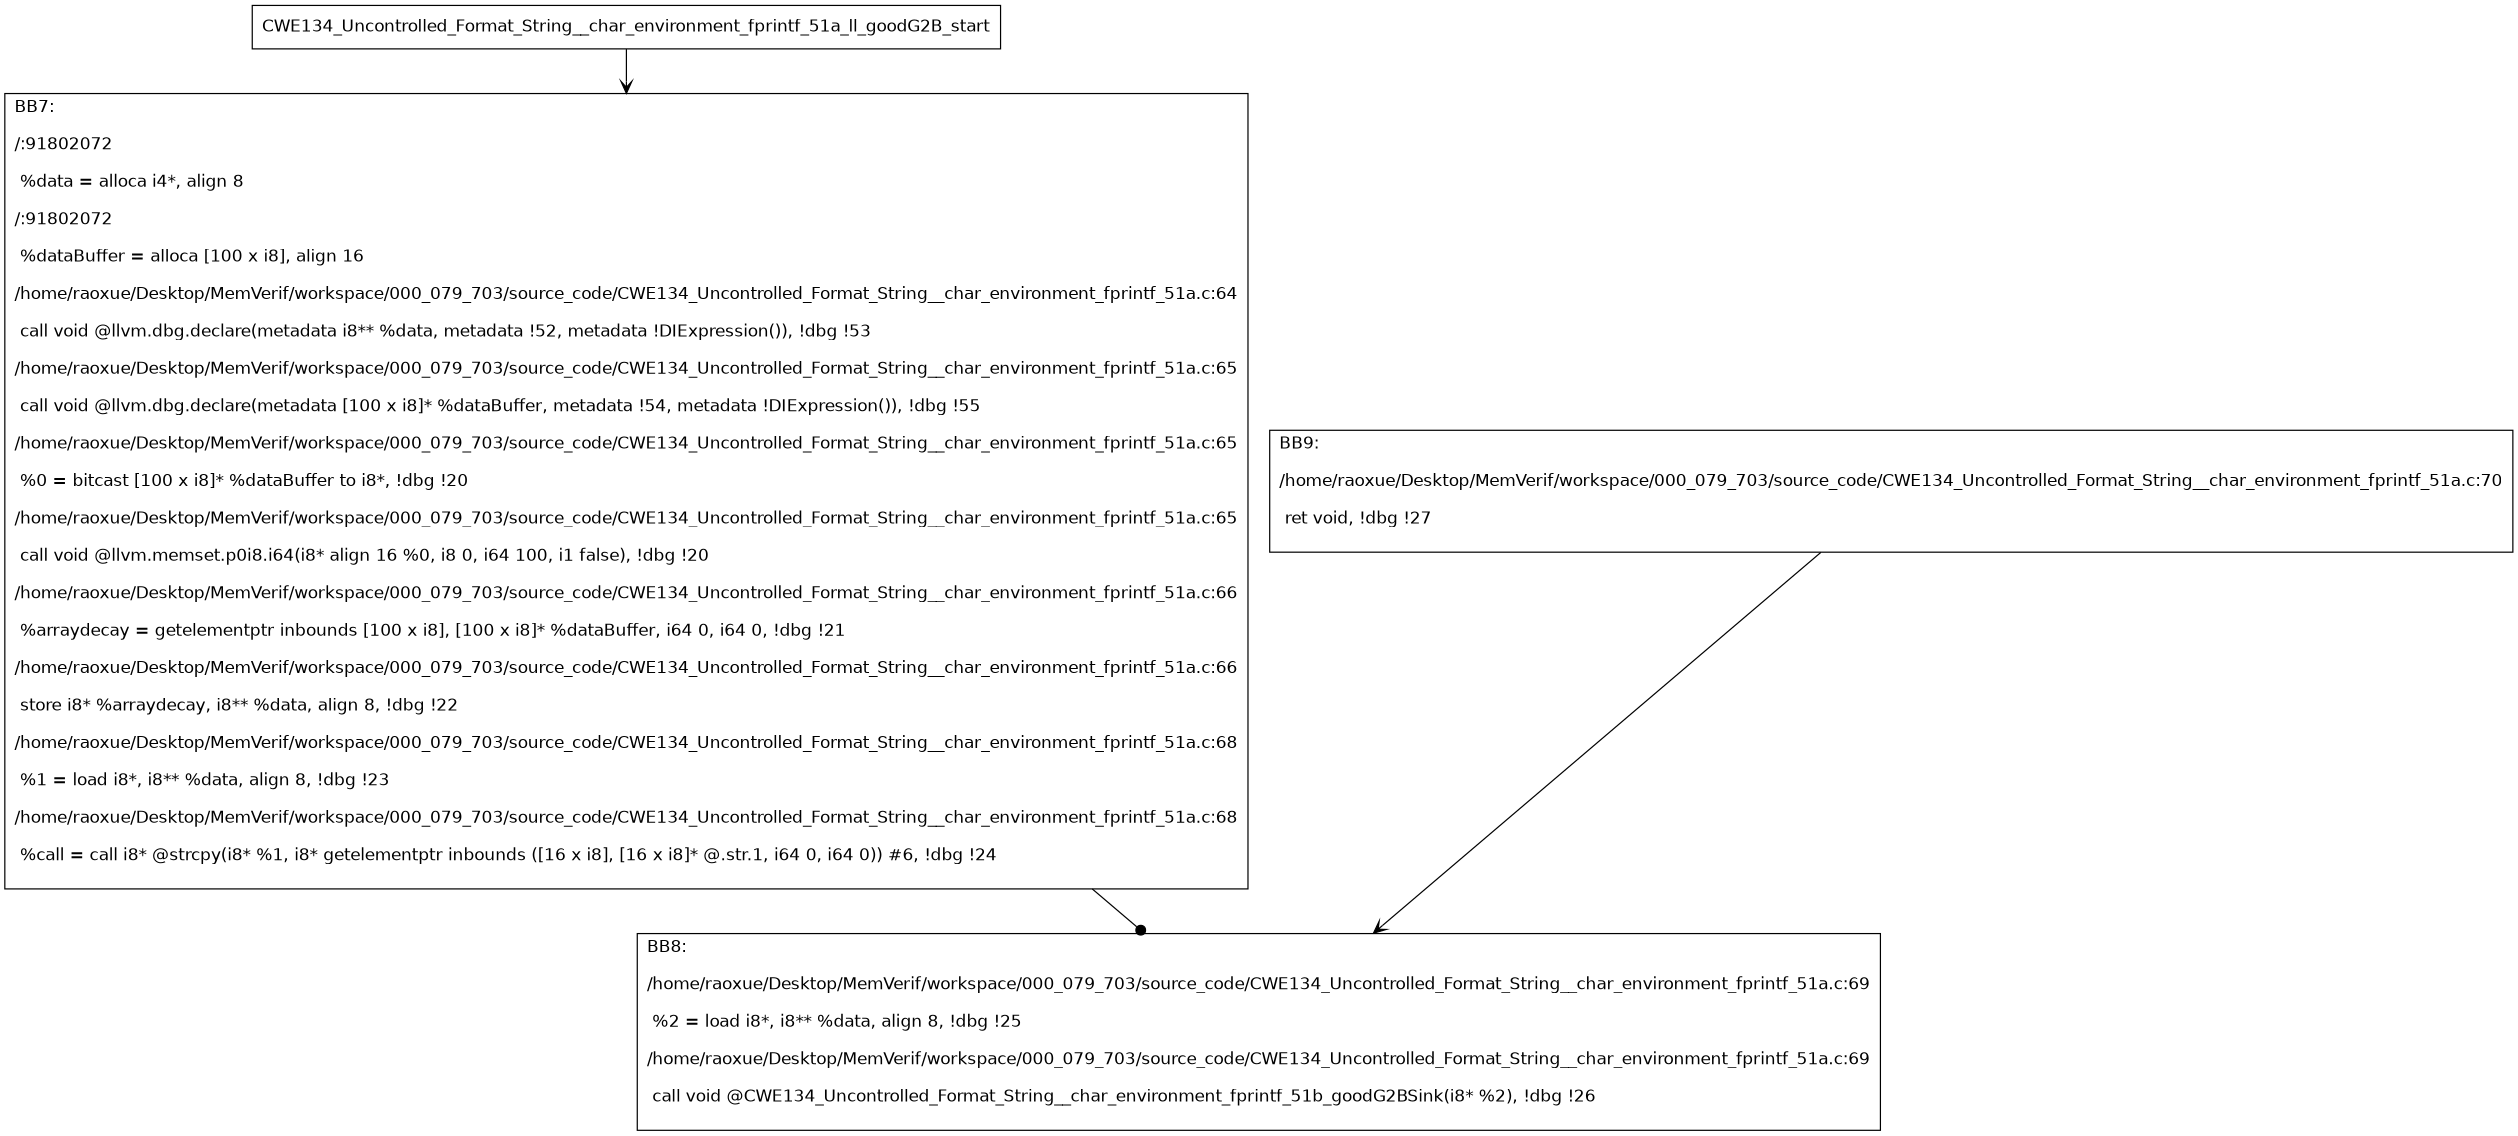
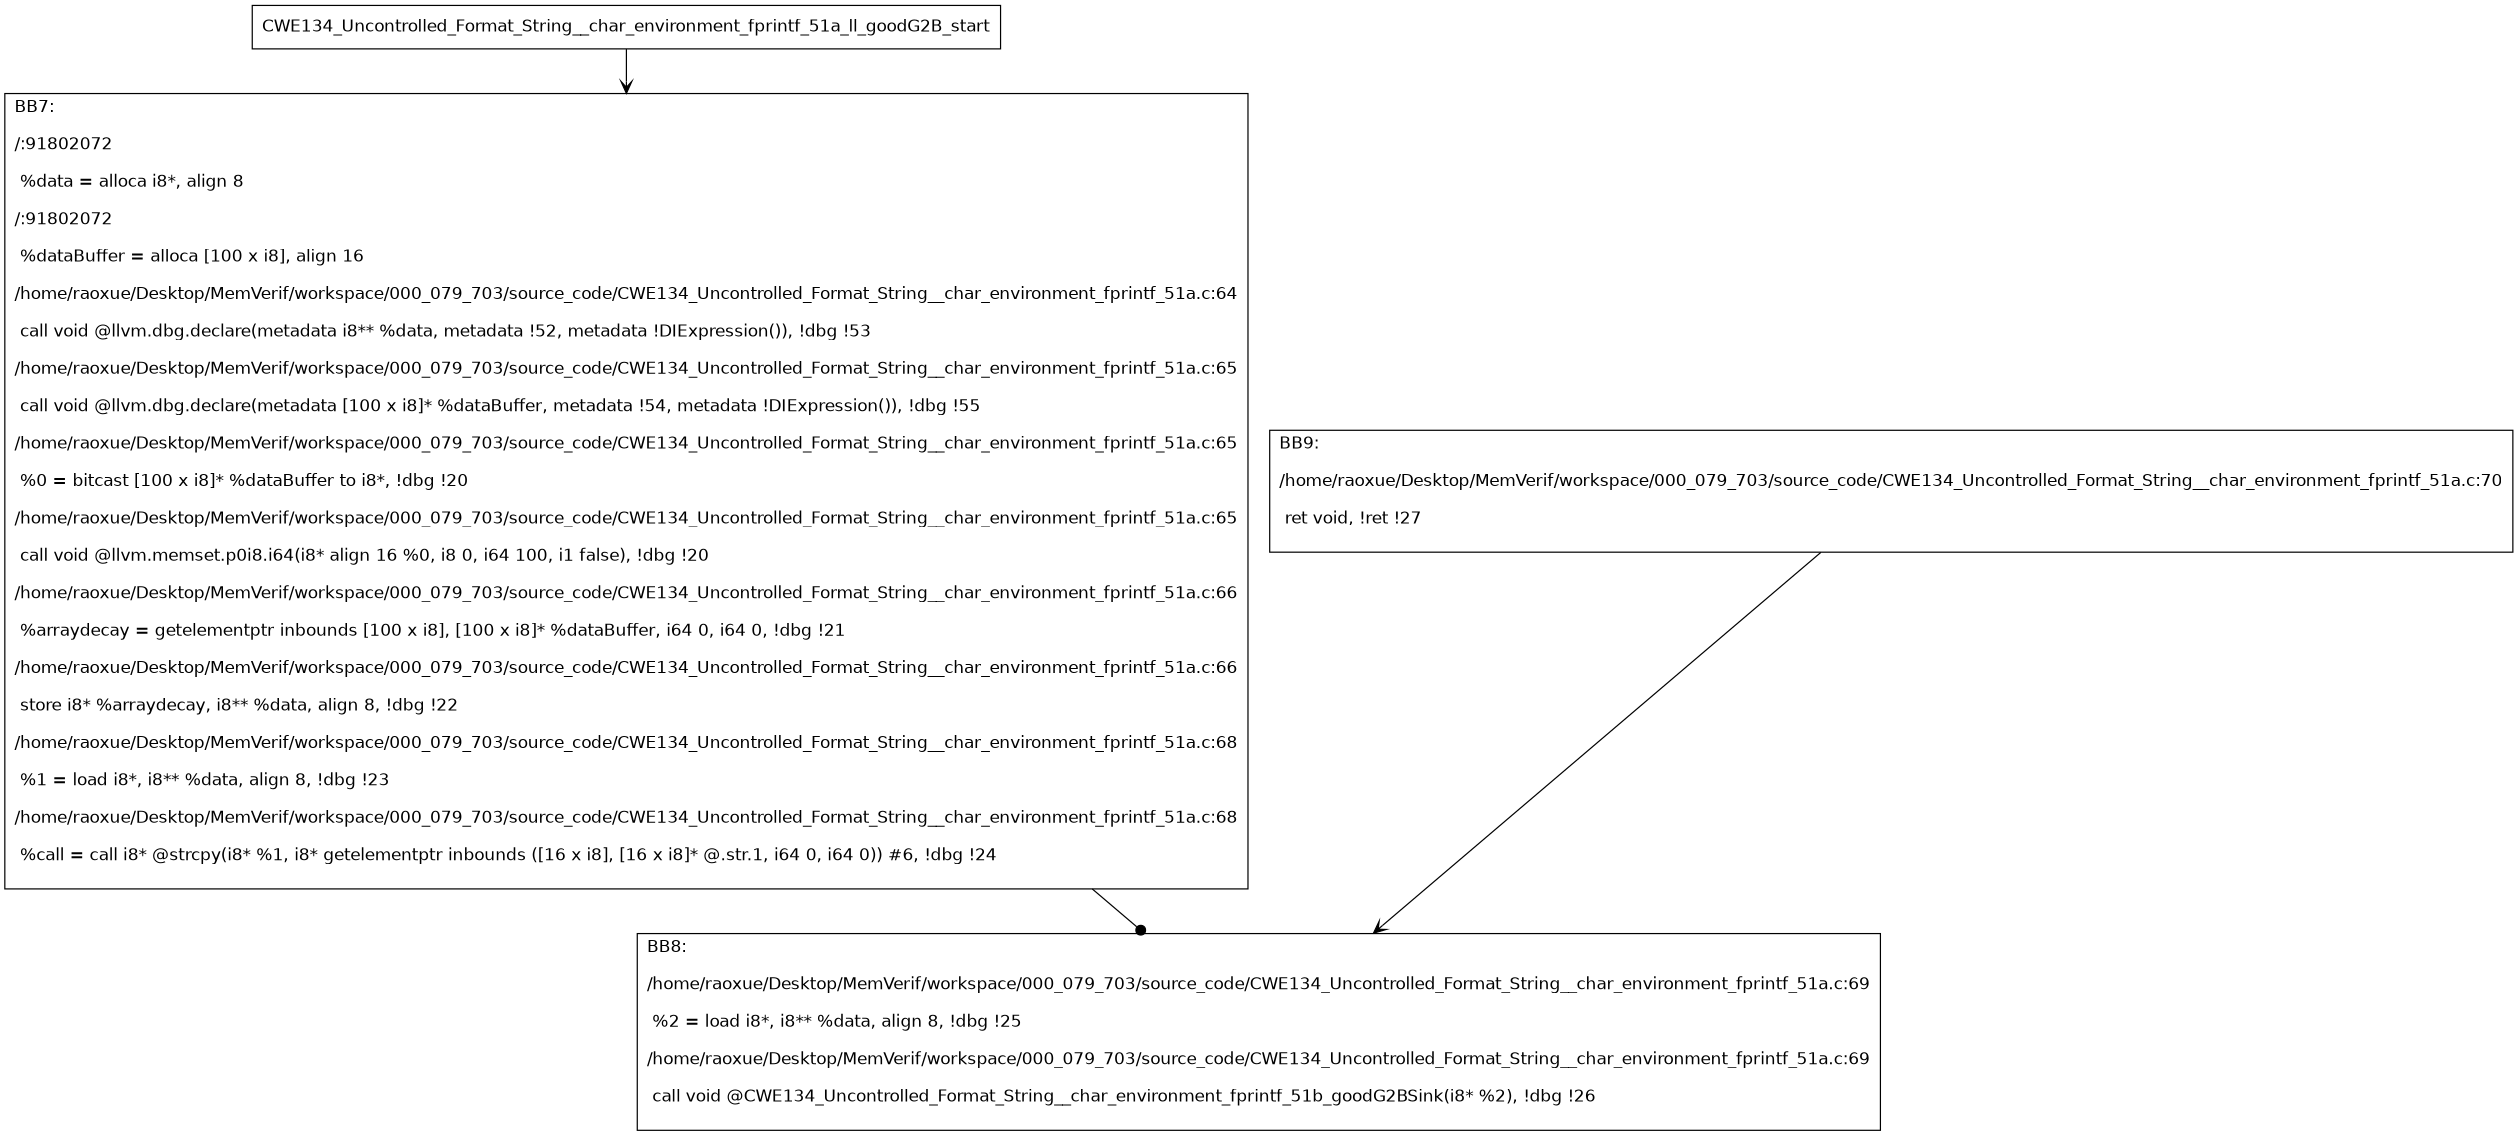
node "BB7:": text "%data = alloca i4*, align 8" -> "%data = alloca i8*, align 8"
node "BB9:": text "ret void, !dbg !27" -> "ret void, !ret !27"
